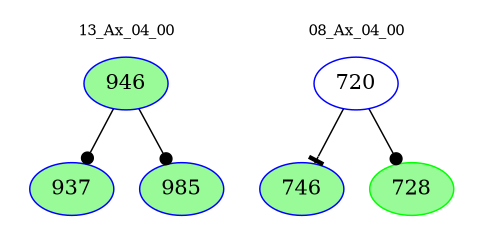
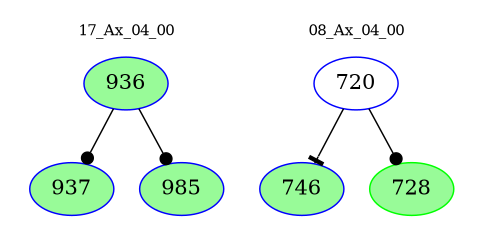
cluster "13_Ax_04_00": label "13_Ax_04_00" -> "17_Ax_04_00"
node "946": label "946" -> "936"
